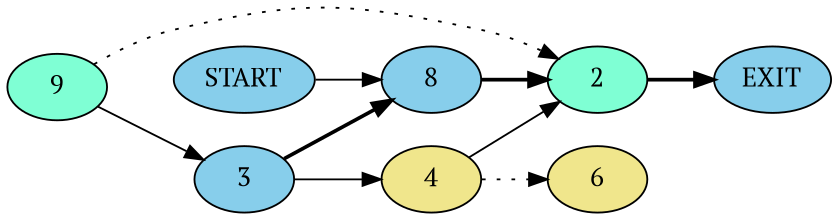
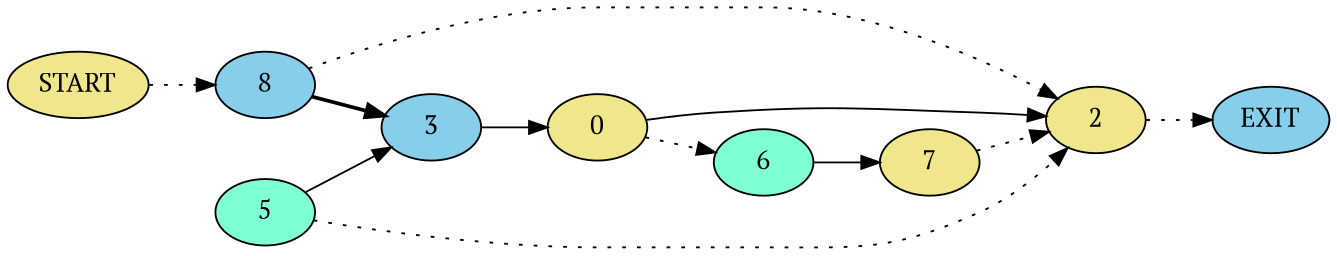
node "START": fillcolor skyblue -> khaki
edge "START" -> "8": style solid -> dotted
edge "8" -> "2": style bold -> dotted
node "2": fillcolor aquamarine -> khaki
edge "2" -> "EXIT": style bold -> dotted
node "9": label "9" -> "5"
edge "3" -> "8": reversed
node "7": added
node "4": label "4" -> "0"
node "6": fillcolor khaki -> aquamarine
